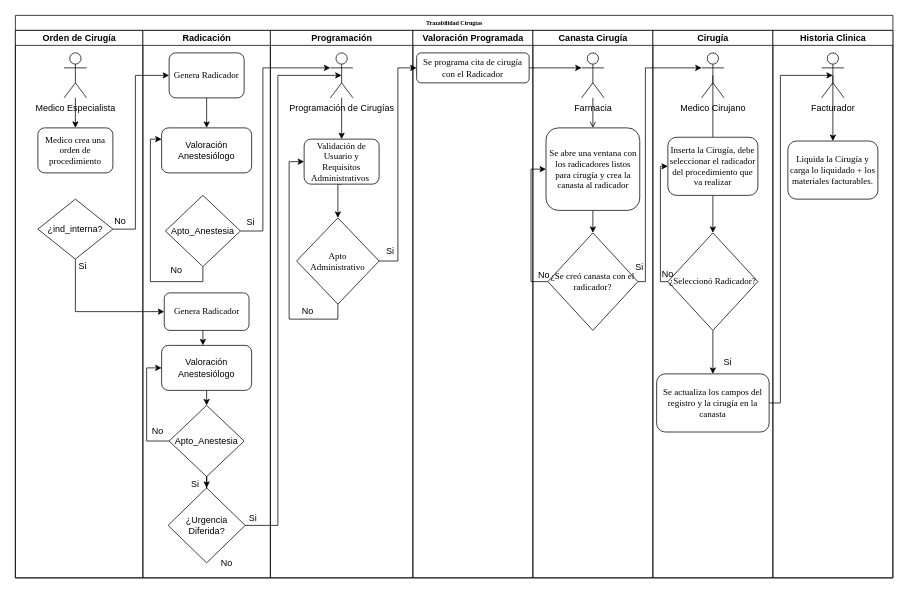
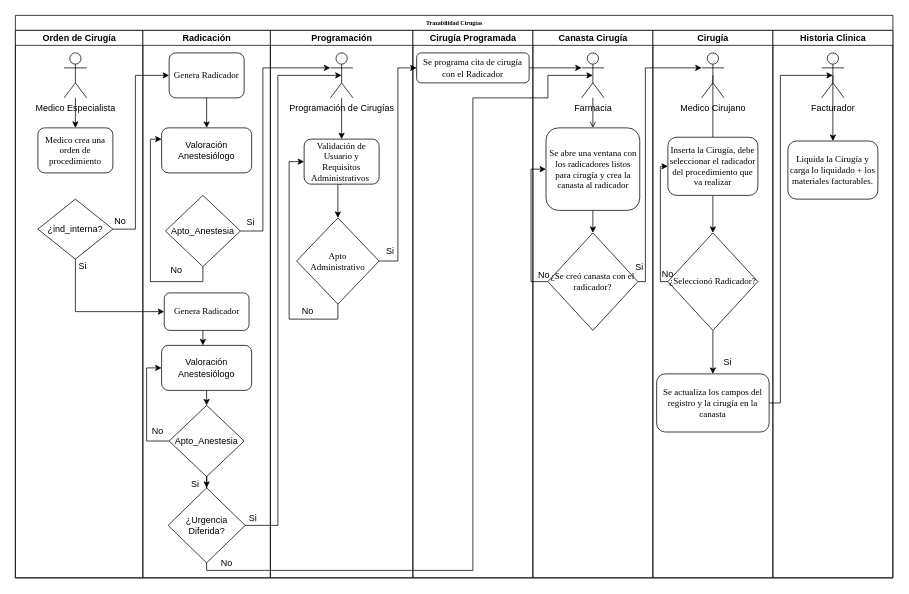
node "Valoración Programada": label "Valoración Programada" -> "Cirugía Programada"
edge "¿Urgencia Diferida?" -> "Farmacia": added
